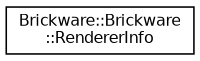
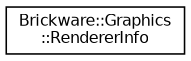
node "Brickware::Brickware ::RendererInfo": label "Brickware::Brickware ::RendererInfo" -> "Brickware::Graphics ::RendererInfo"
